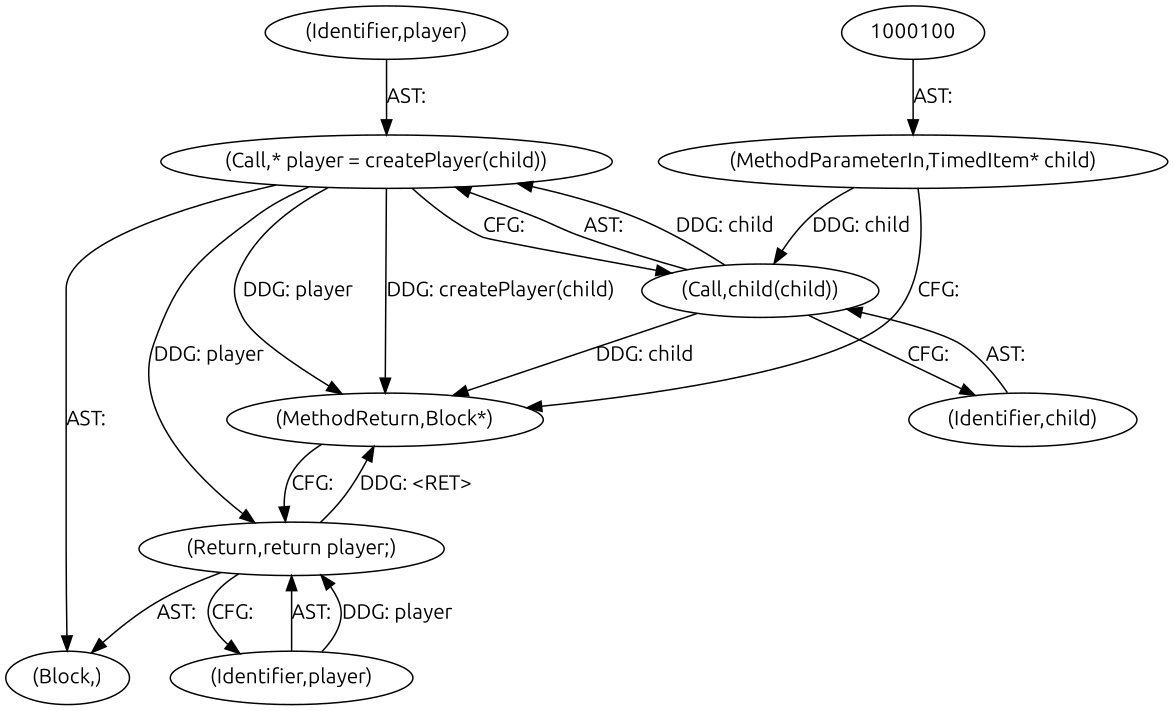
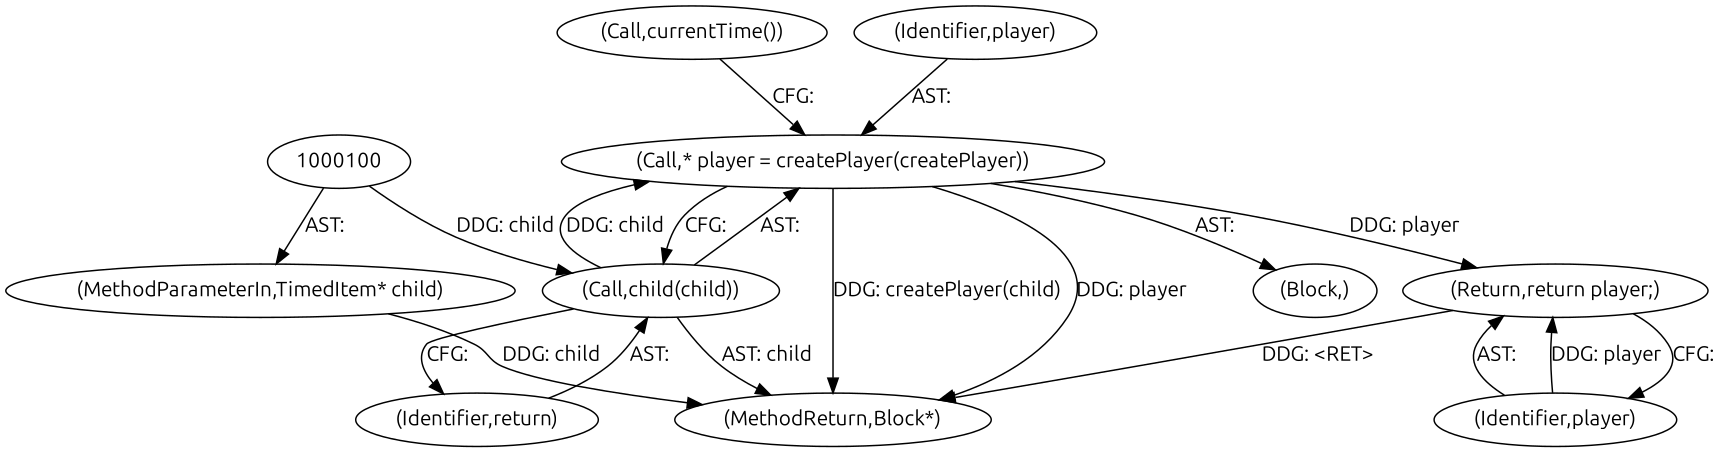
node "(Call,currentTime())": added
node "(Call,* player = createPlayer(child))": label "(Call,* player = createPlayer(child))" -> "(Call,* player = createPlayer(createPlayer))"
edge "(MethodParameterIn,TimedItem* child)" -> "(Call,child(child))": now "1000100" -> "(Call,child(child))"
edge "(MethodParameterIn,TimedItem* child)" -> "(MethodReturn,Block*)": label "CFG: " -> "DDG: child"
edge "(Call,child(child))" -> "(MethodReturn,Block*)": label "DDG: child" -> "AST: child"
node "(Identifier,child)": label "(Identifier,child)" -> "(Identifier,return)"
edge "(MethodReturn,Block*)" -> "(Return,return player;)": removed, label "CFG:"
edge "(Return,return player;)" -> "(Block,)": removed, label "AST:"
